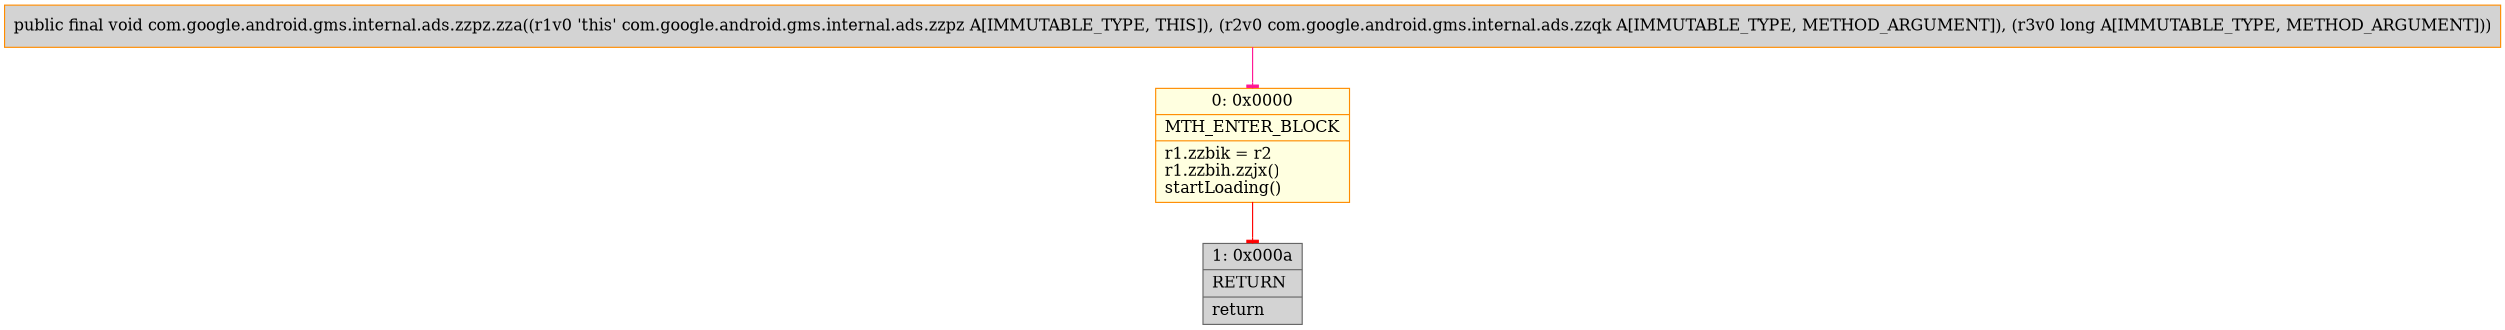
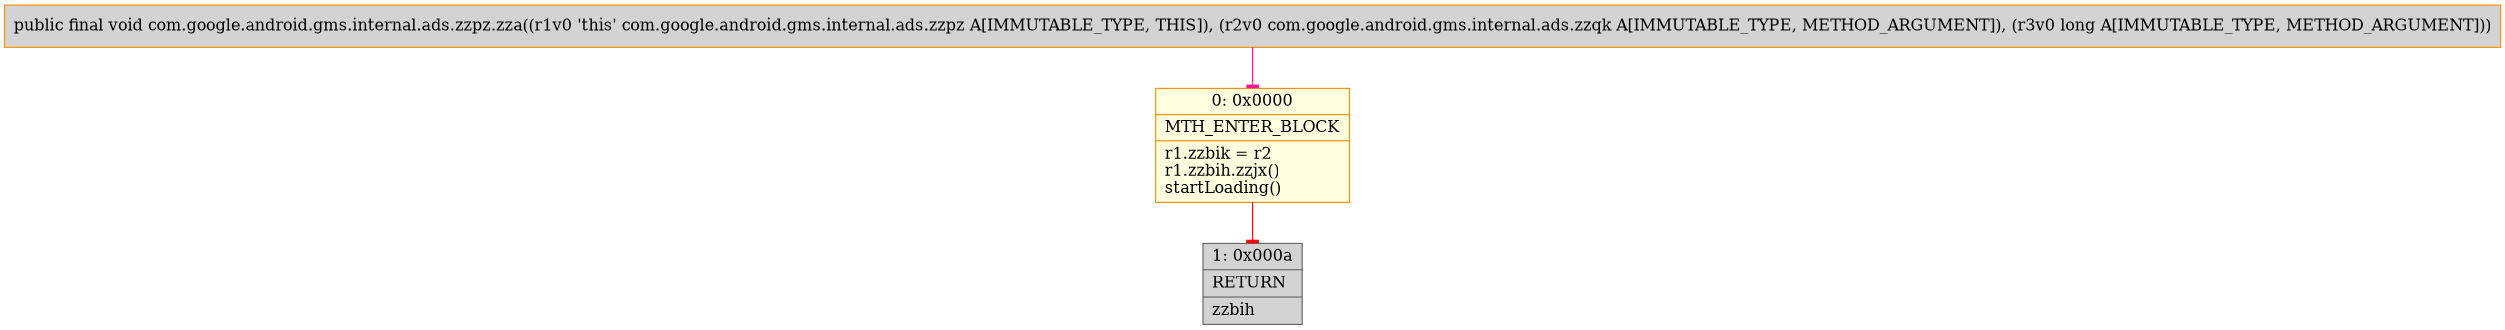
node "1: 0x000a": text "return" -> "zzbih"
